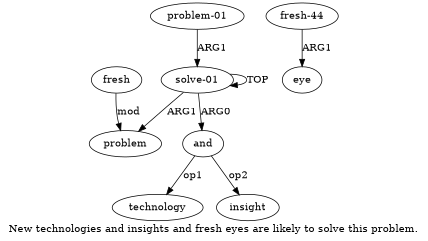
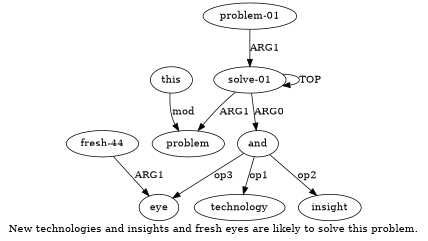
node "fresh": label "fresh" -> "this"
edge "and" -> "eye": added, label "op3"
